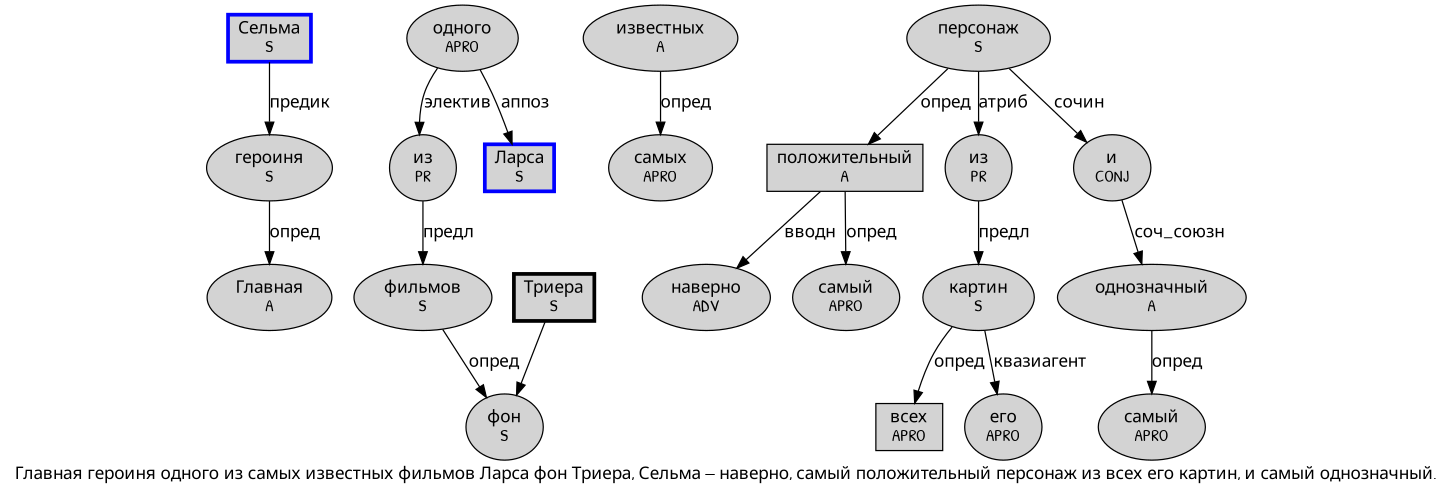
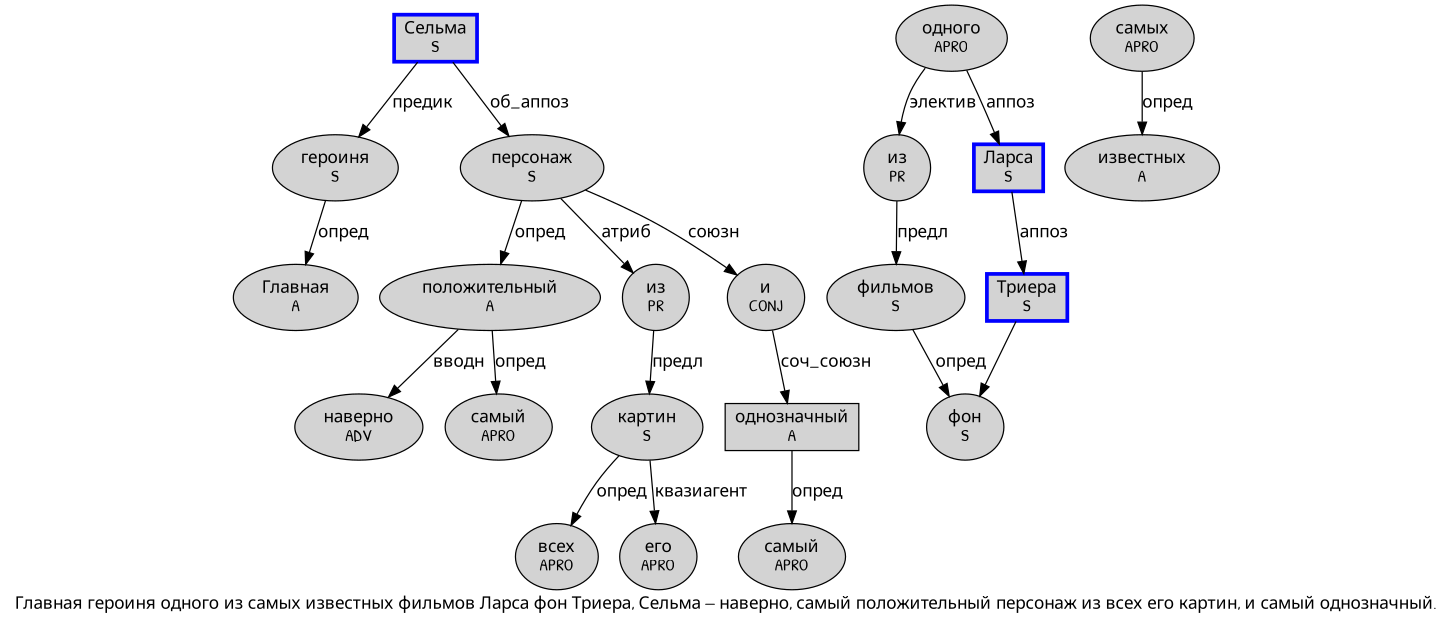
edge "Сельма S" -> "персонаж S": added, label "об_аппоз"
edge "известных A" -> "самых APRO": reversed
edge "персонаж S" -> "и CONJ": label "сочин" -> "союзн"
node "положительный A": shape box -> ellipse
edge "Ларса S" -> "Триера S": added, label "аппоз"
node "Триера S": color black -> blue
node "однозначный A": shape ellipse -> box
node "всех APRO": shape box -> ellipse
